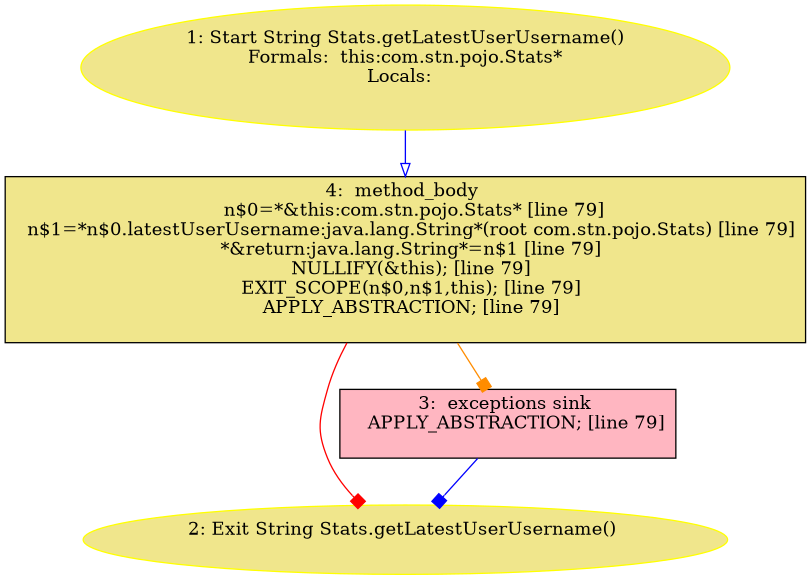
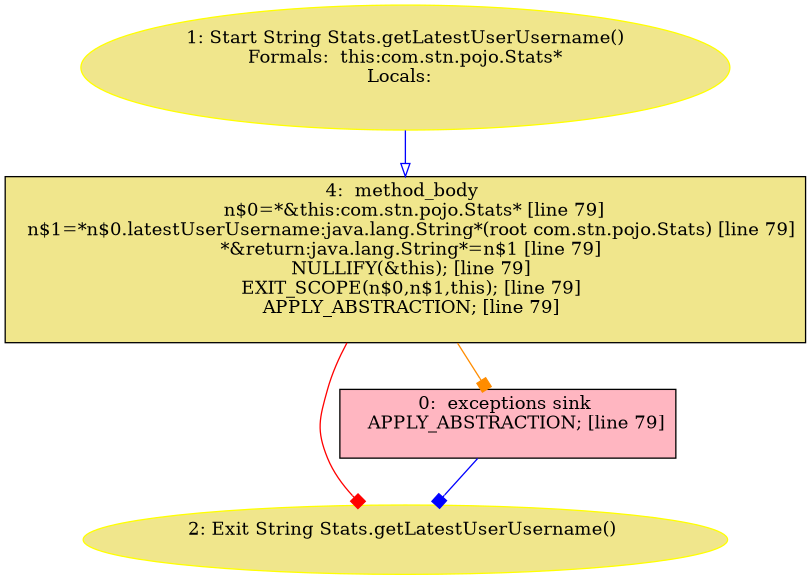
node "3:  exceptions sink APPLY_ABSTRACTION; [line 79]": label "3:  exceptions sink APPLY_ABSTRACTION; [line 79]" -> "0:  exceptions sink APPLY_ABSTRACTION; [line 79]"
